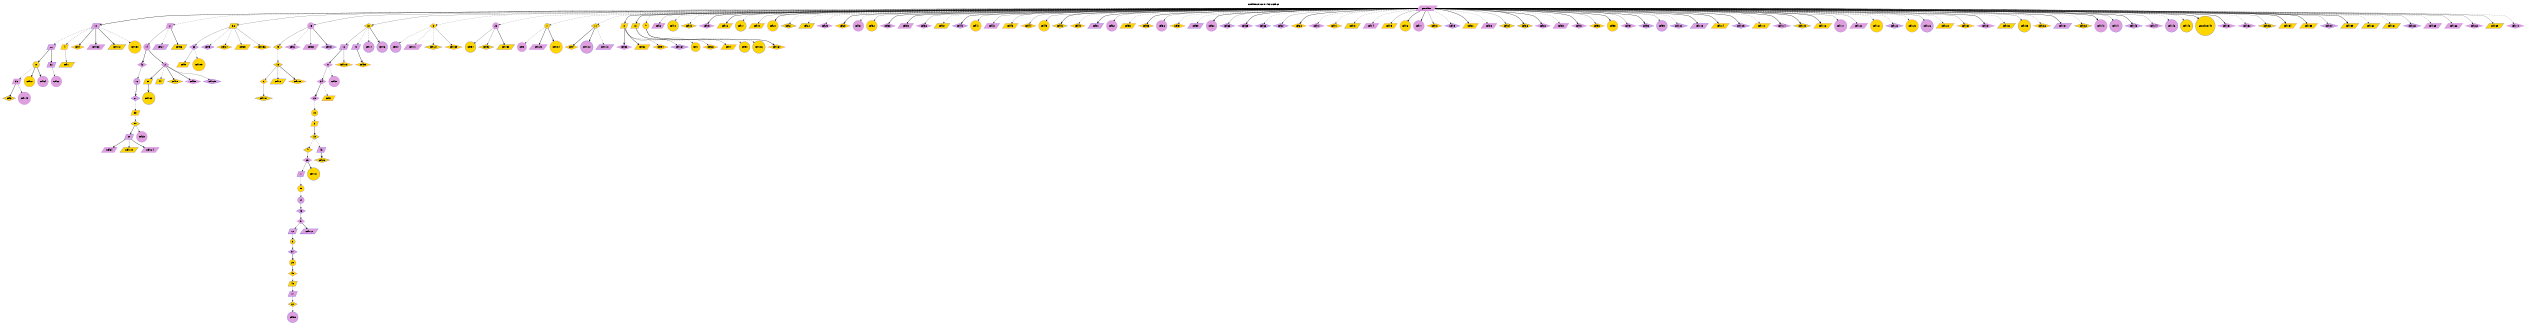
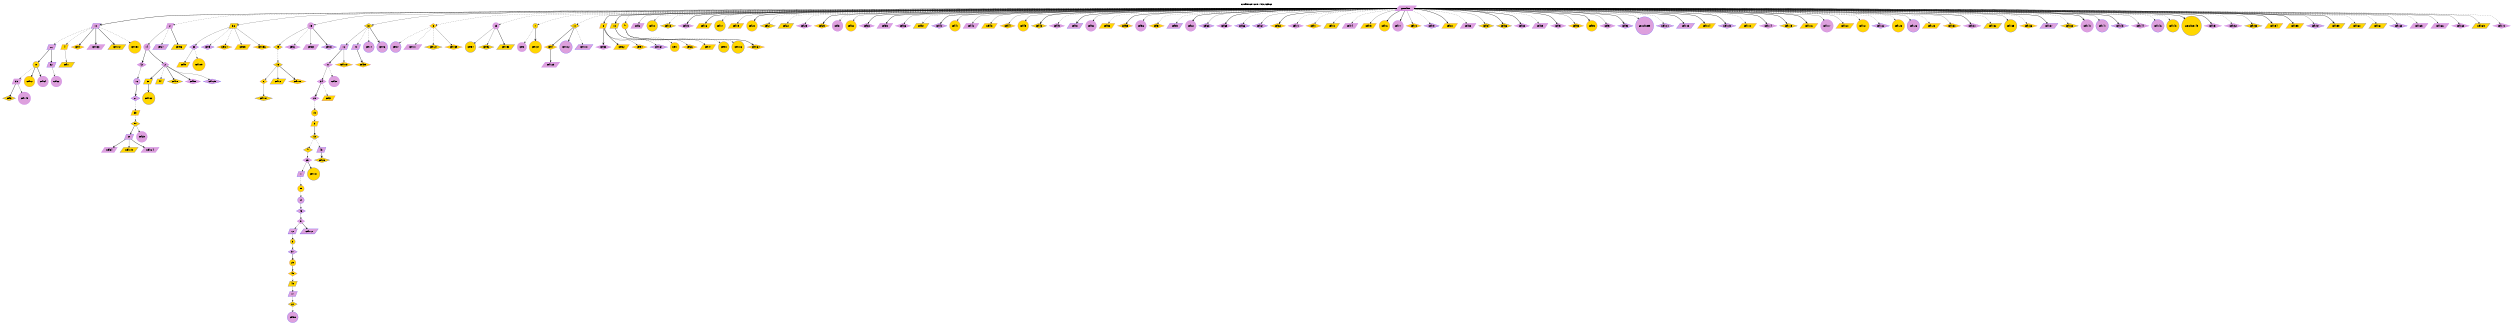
node "cell49": fillcolor gold -> plum
node "cell99": label "cell99" -> "germline99"
node "cell120": fillcolor plum -> gold
edge "7" -> "cell125": now "cell7" -> "cell125"
